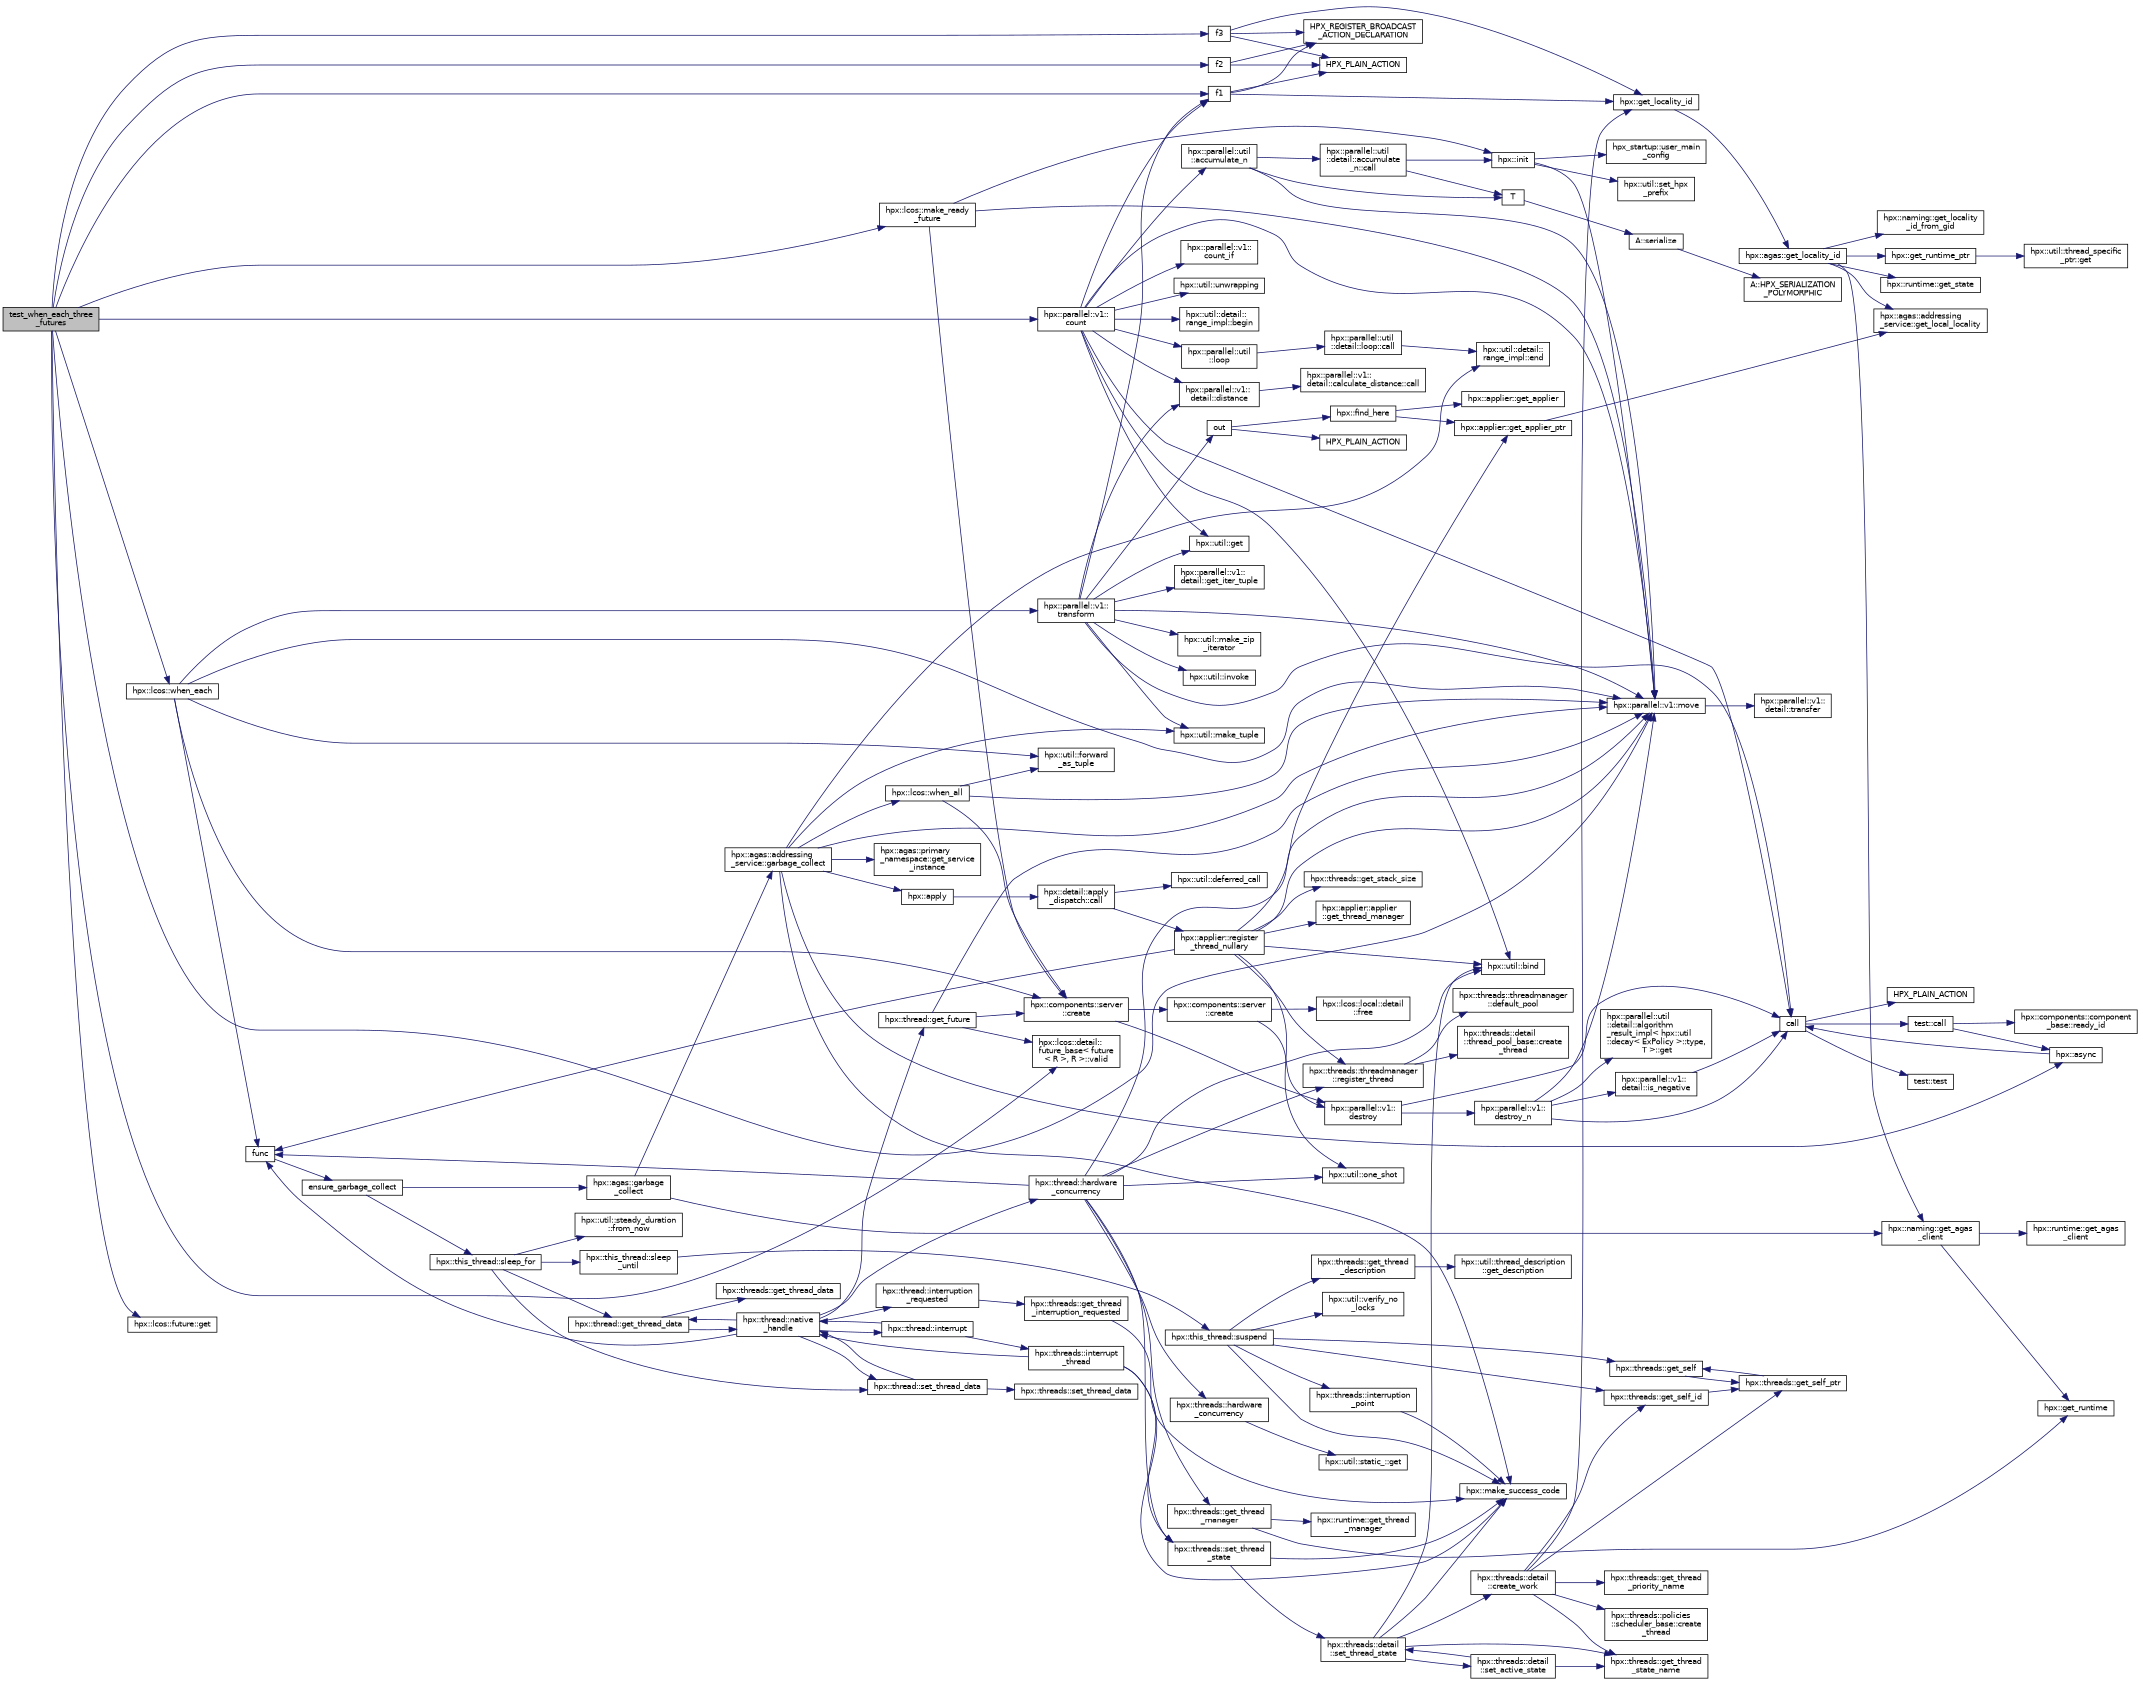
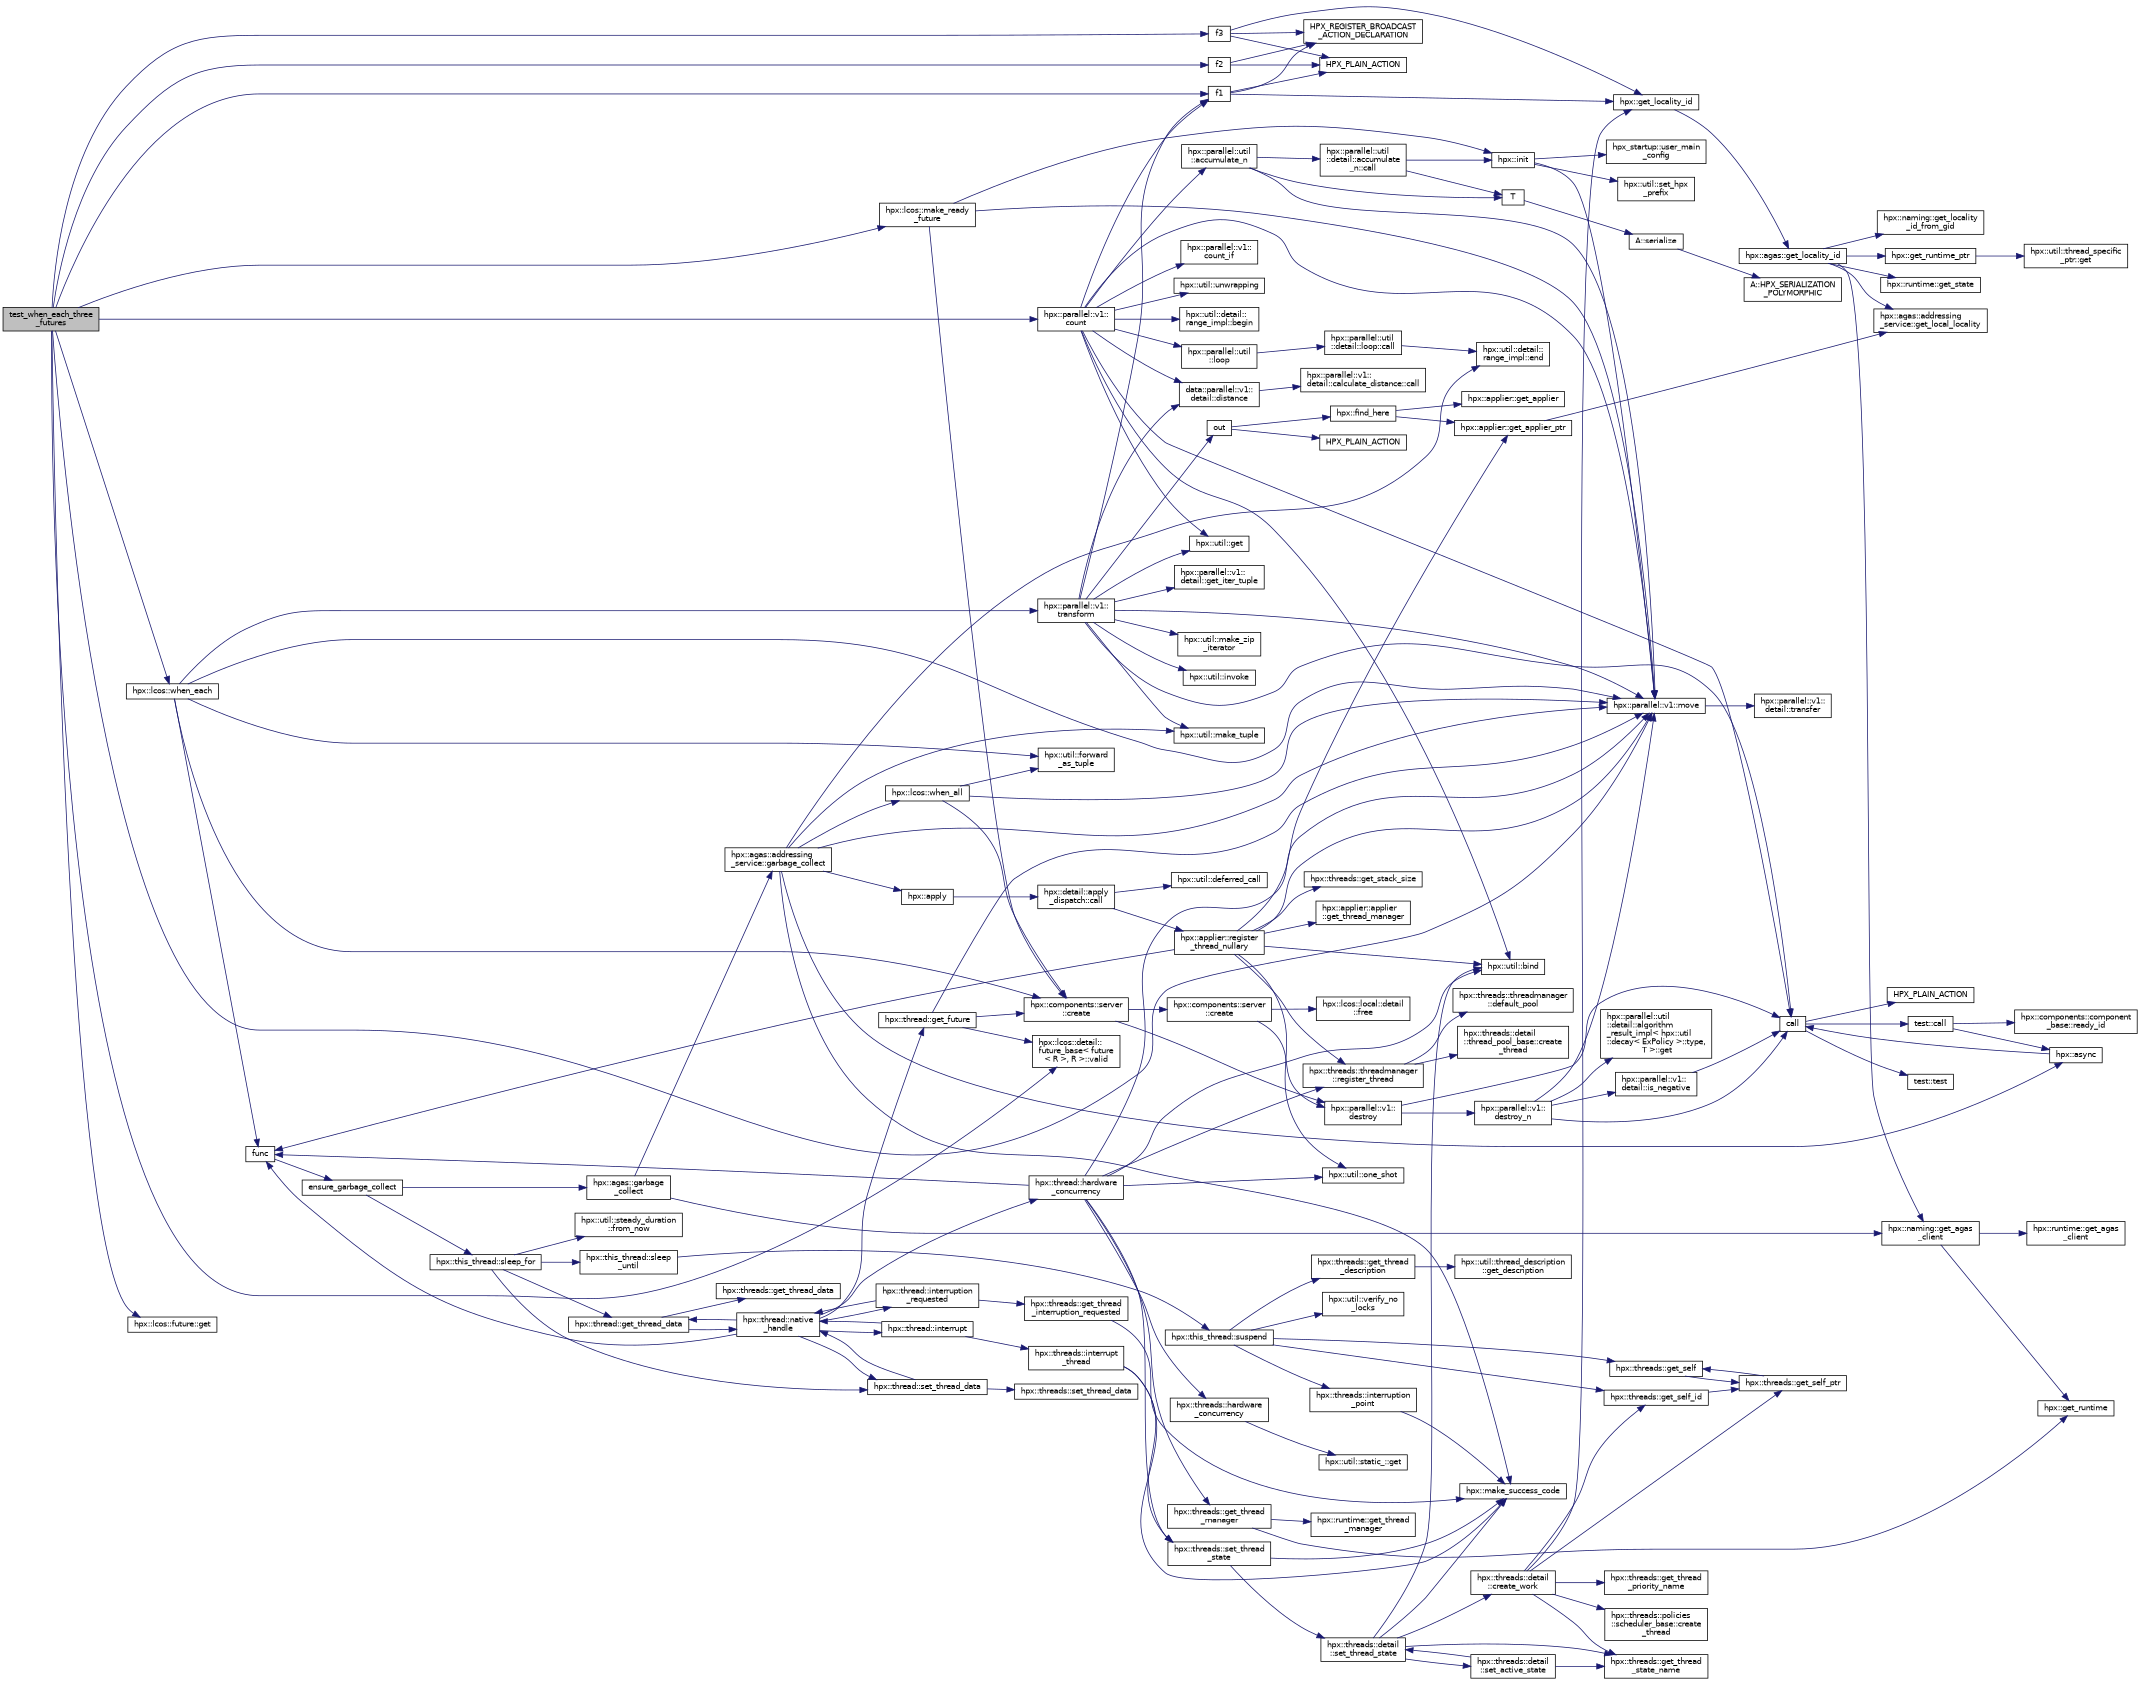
node "hpx::parallel::v1:: detail::distance": label "hpx::parallel::v1:: detail::distance" -> "data::parallel::v1:: detail::distance"
node "hpx::agas::primary _namespace::get_service _instance": removed
edge "hpx::threads::interrupt _thread" -> "hpx::thread::native _handle": now "hpx::thread::interruption _requested" -> "hpx::thread::native _handle"
edge "hpx::this_thread::suspend" -> "hpx::make_success_code": removed
